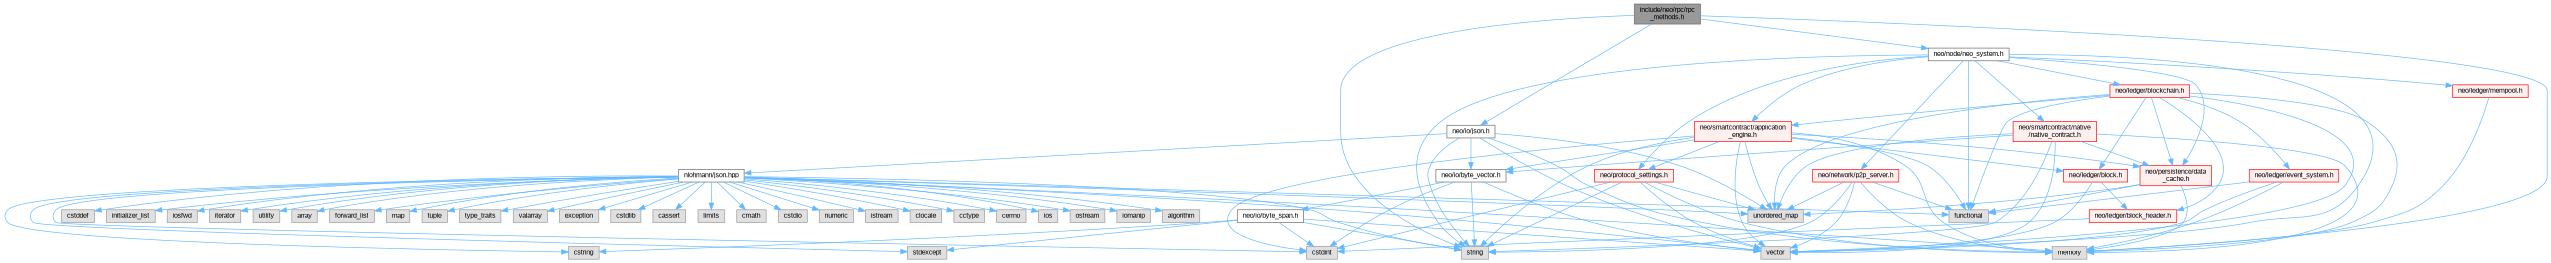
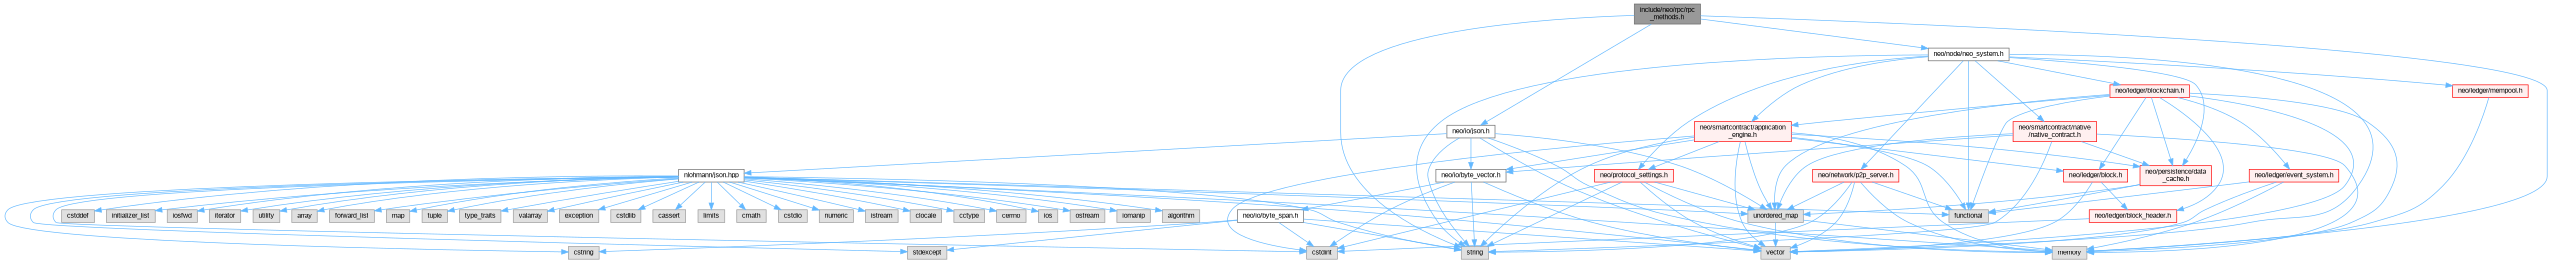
edge "neo/smartcontract/native /native_contract.h" -> "vector": now "unordered_map" -> "vector"
edge "neo/persistence/data _cache.h" -> "memory": now "unordered_map" -> "memory"
